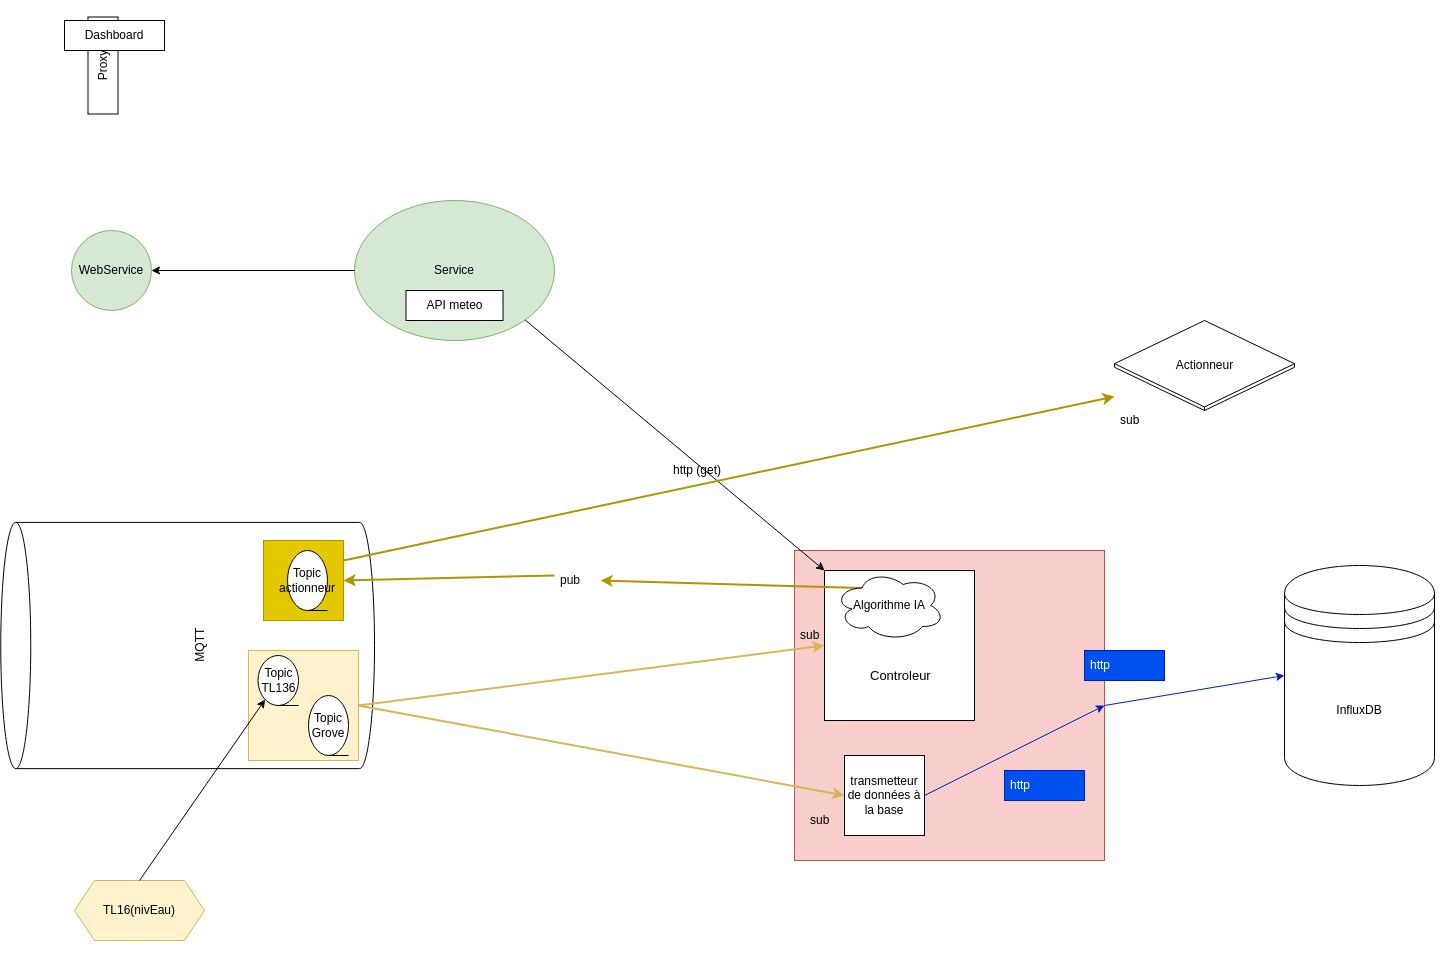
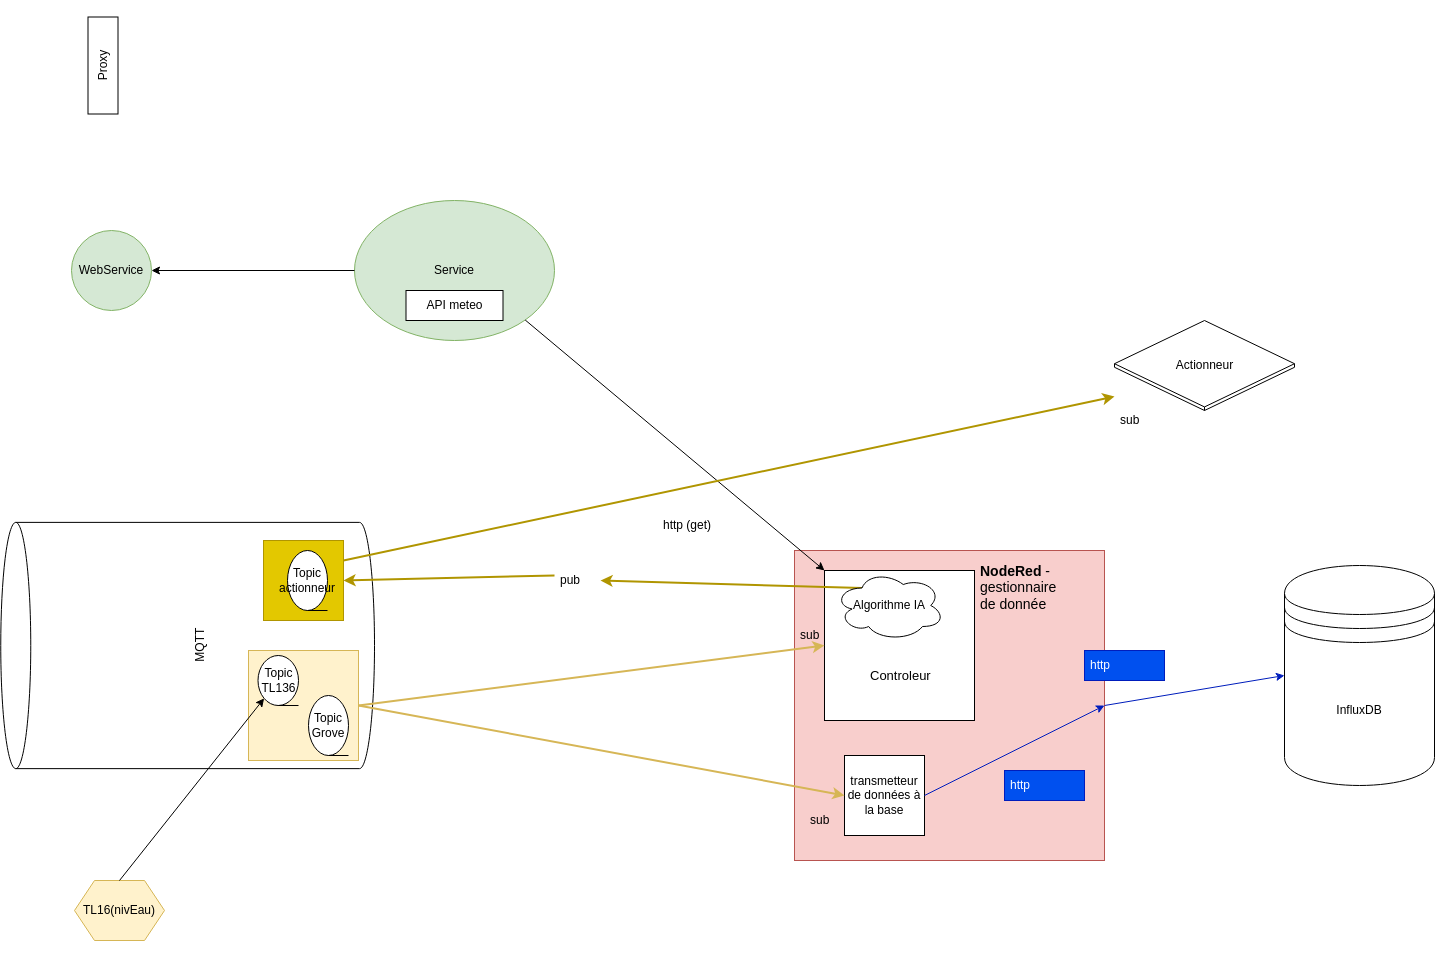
node "Dashboard": removed
node "http (get)": moved (707, 471) -> (697, 526)
node "NodeRed - gestionnaire de donnée": added
node "TL16(nivEau)": size 130x60 -> 90x60
